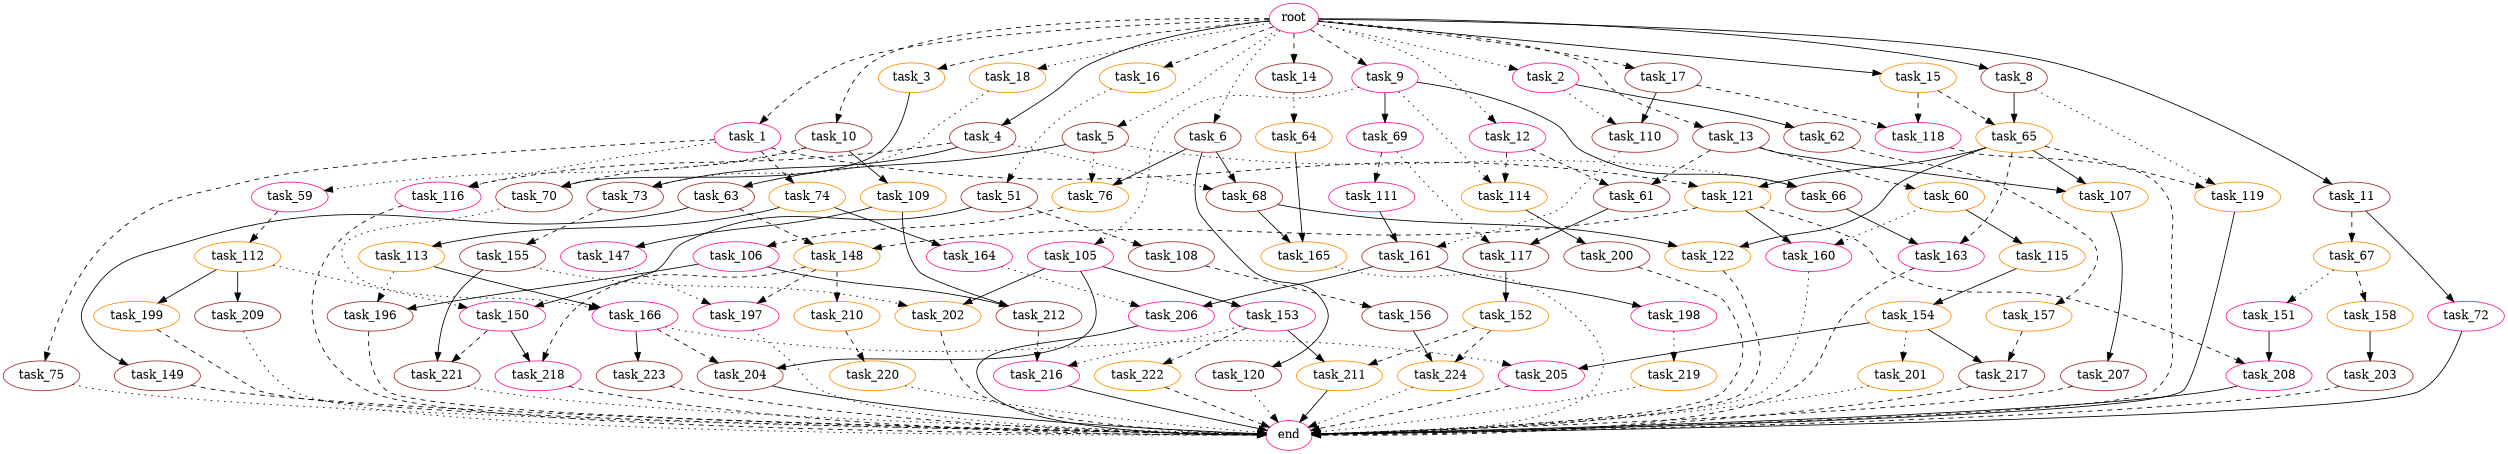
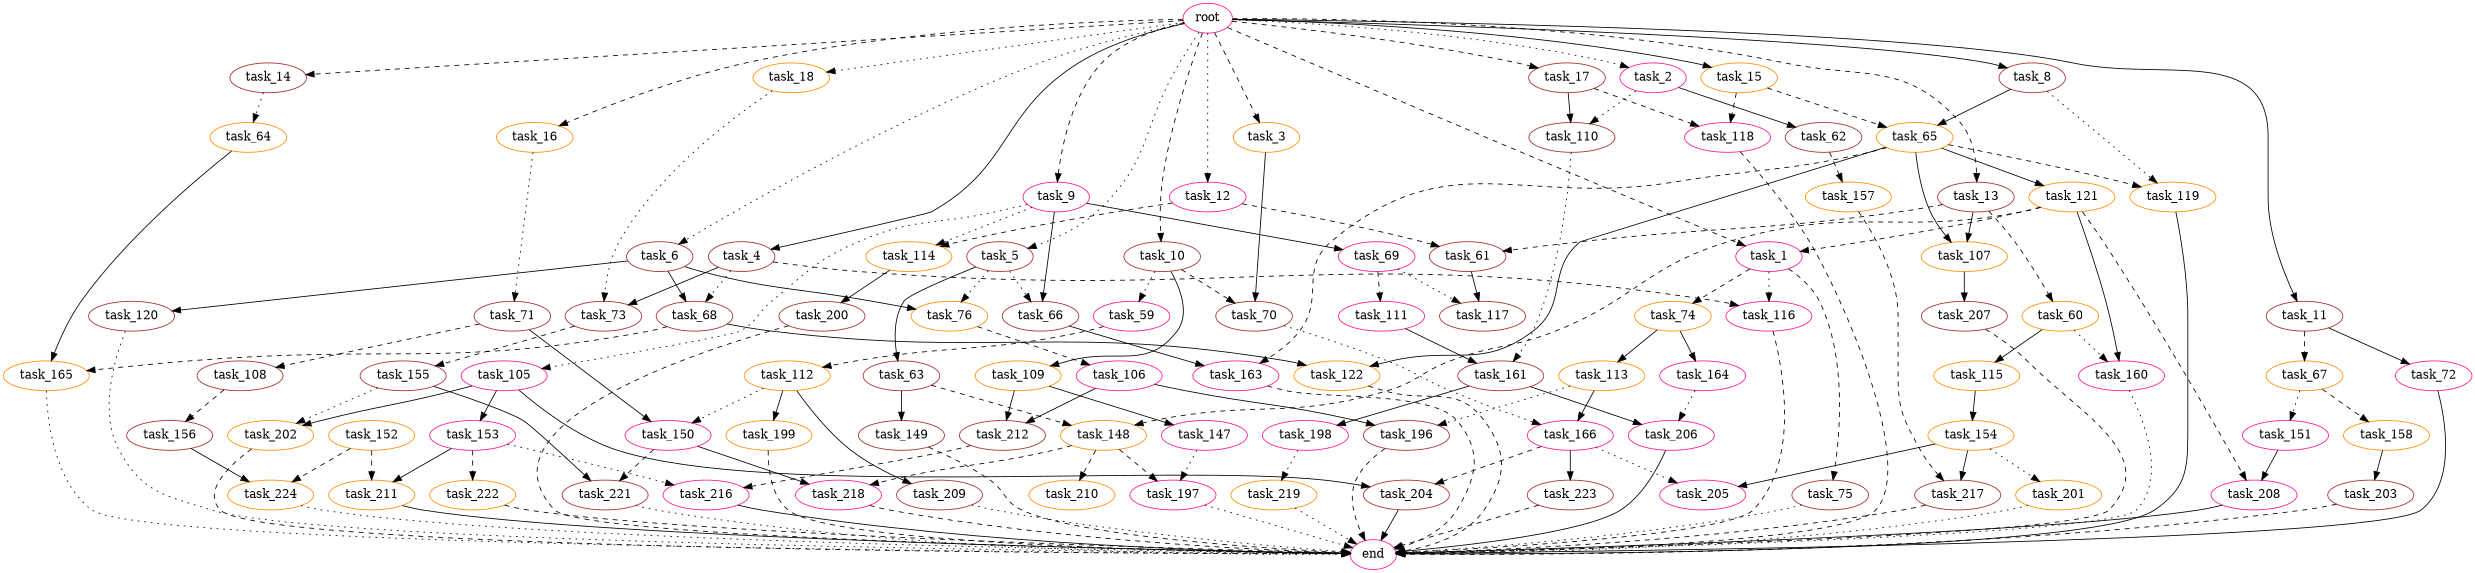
edge "task_1" -> "task_121": reversed
node "task_51": label "task_51" -> "task_71"
edge "task_68" -> "task_165": style solid -> dashed
edge "task_117" -> "task_152": removed
node "task_220": removed
edge "task_205" -> "end": removed
